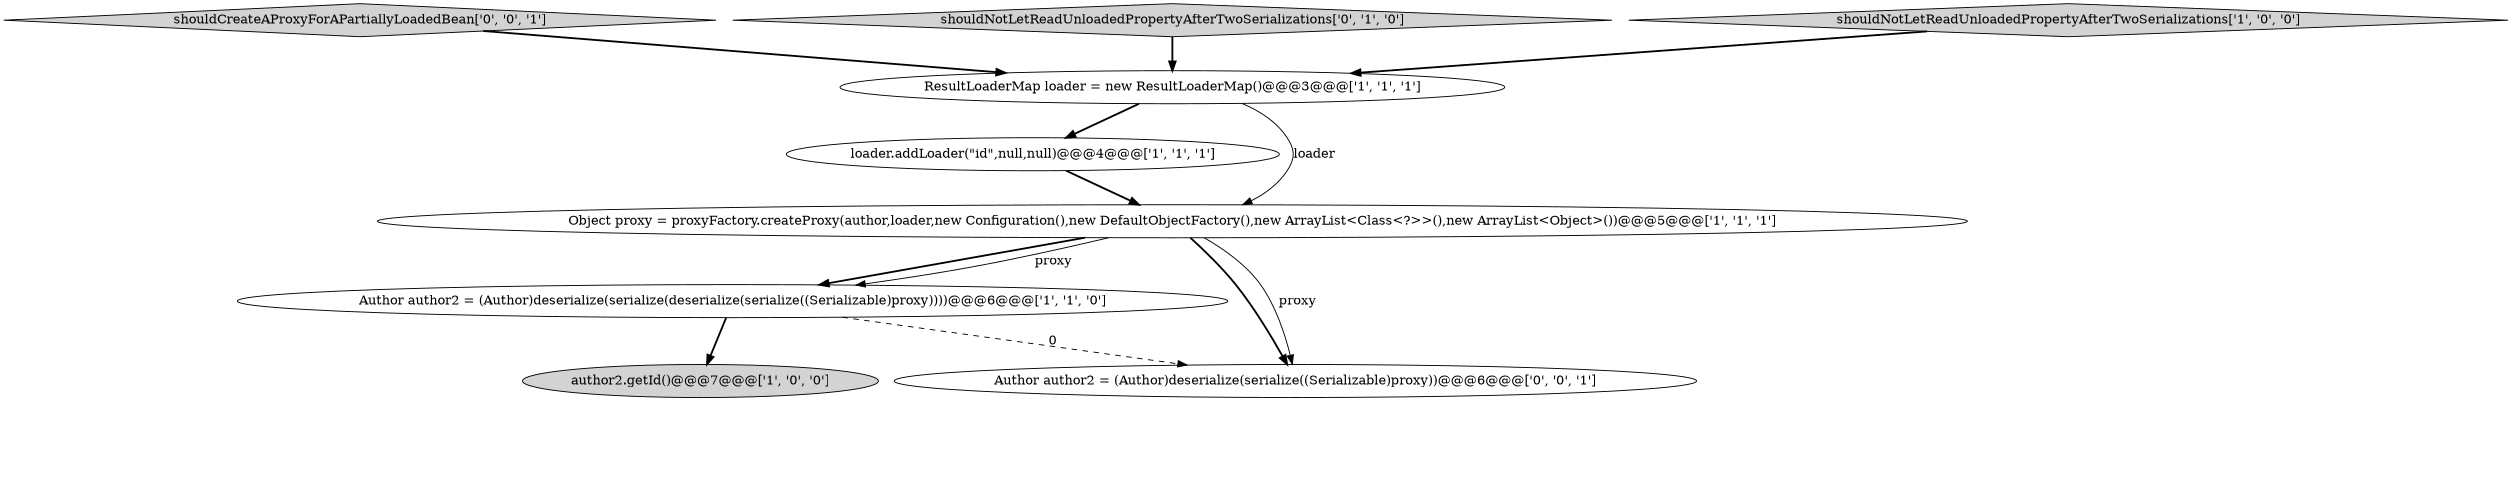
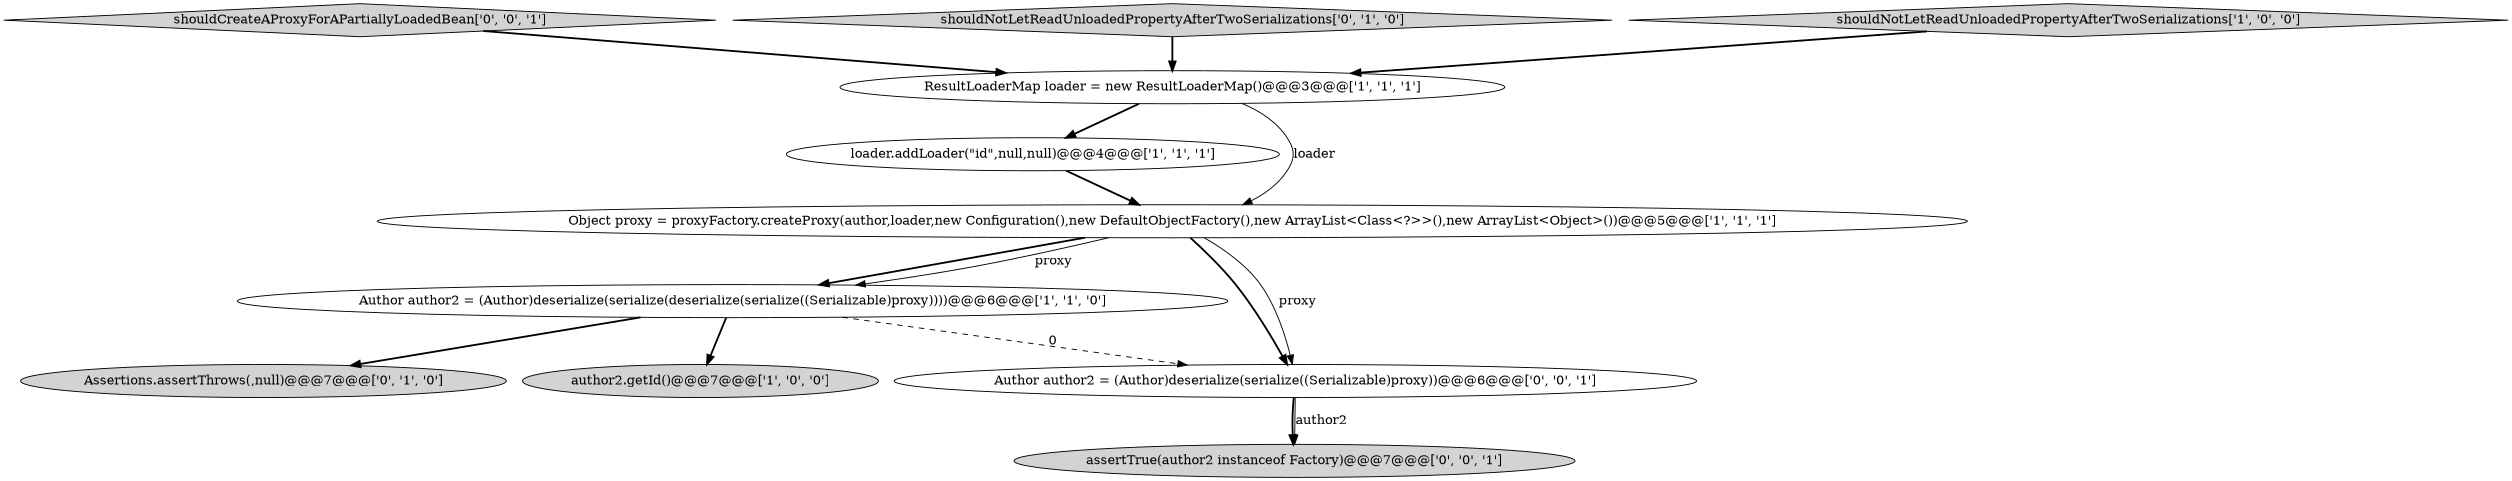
node "Assertions.assertThrows(,null)@@@7@@@['0', '1', '0']": added
node "assertTrue(author2 instanceof Factory)@@@7@@@['0', '0', '1']": added
